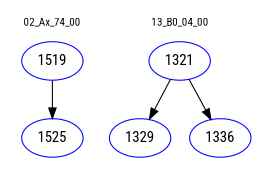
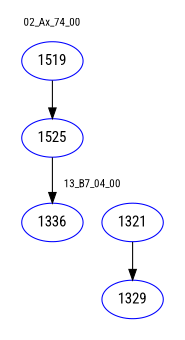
cluster "13_B0_04_00": label "13_B0_04_00" -> "13_B7_04_00"
edge "1321" -> "1336": now "1525" -> "1336"
